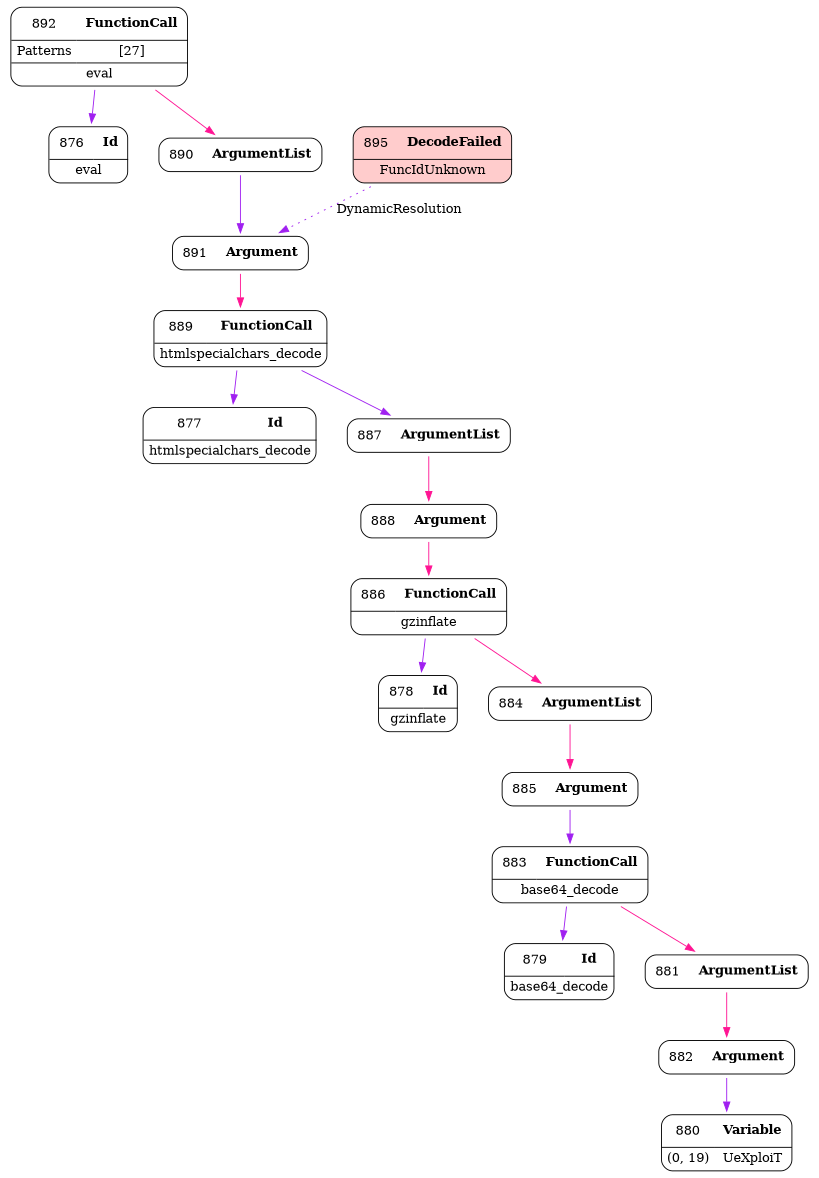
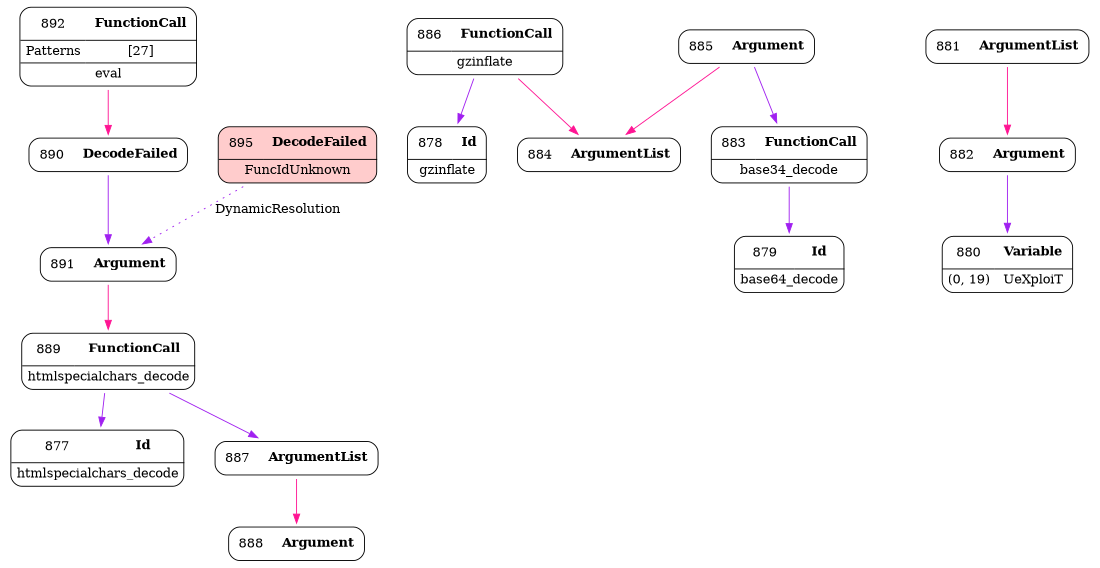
node "890": text "ArgumentList" -> "DecodeFailed"
node "876": removed
edge "888" -> "886": removed
edge "884" -> "885": reversed
node "883": text "base64_decode" -> "base34_decode"
edge "883" -> "881": removed
